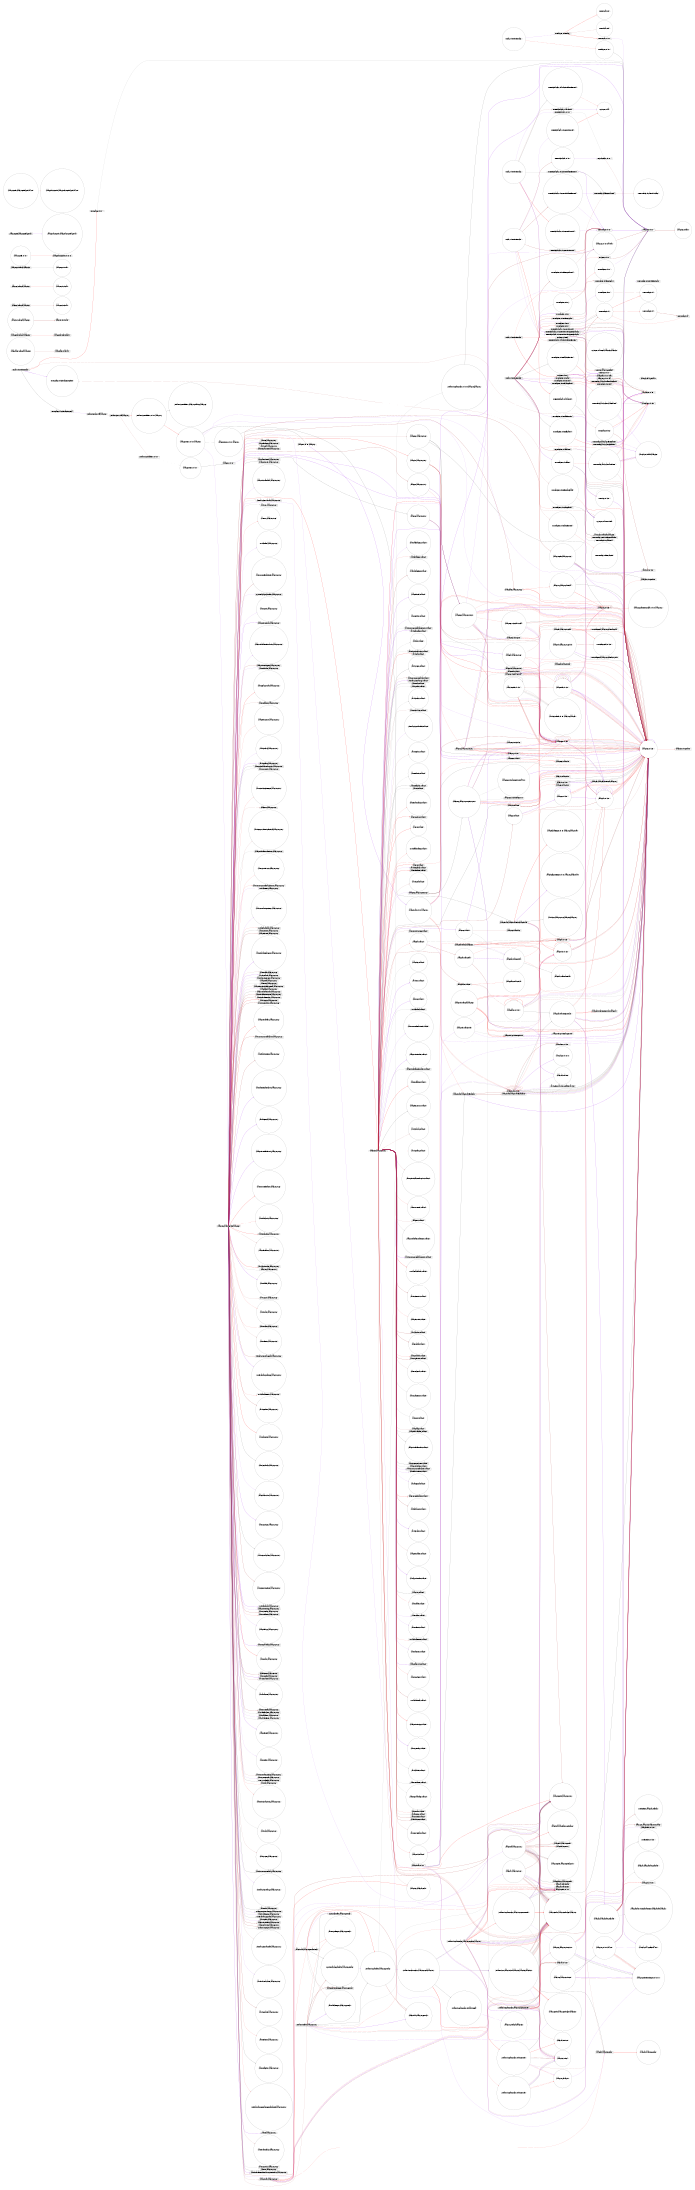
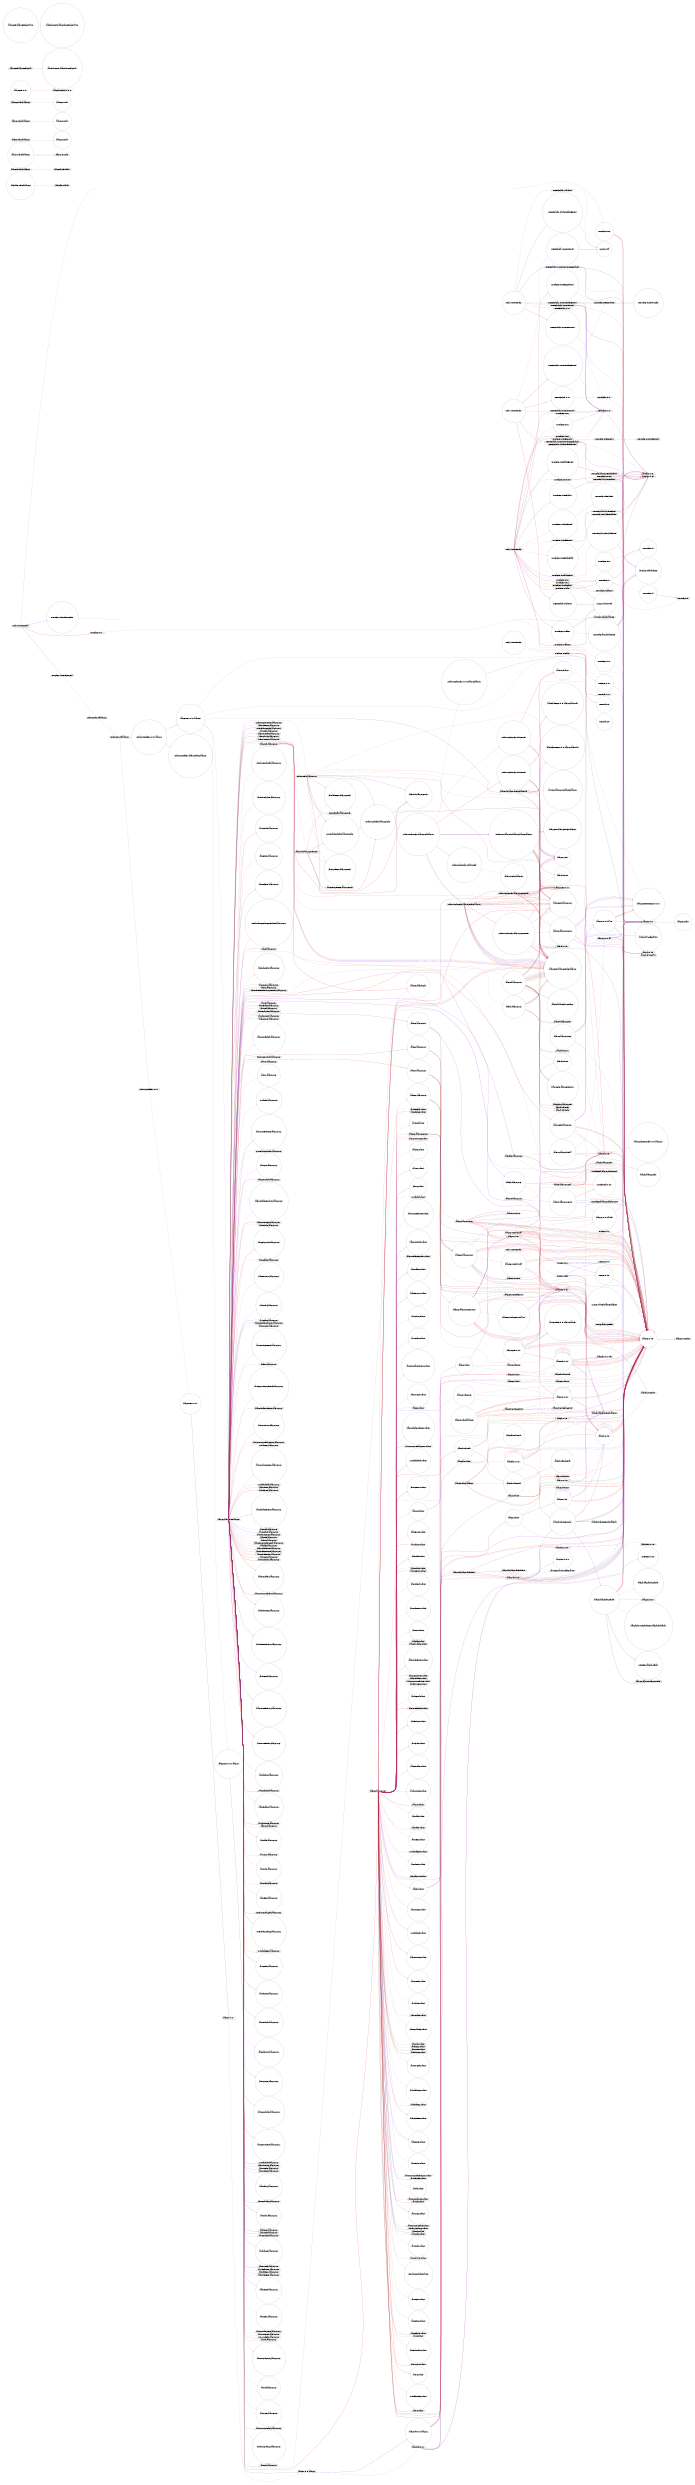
node "<test.sootexampleTest: void testInit()>": added
